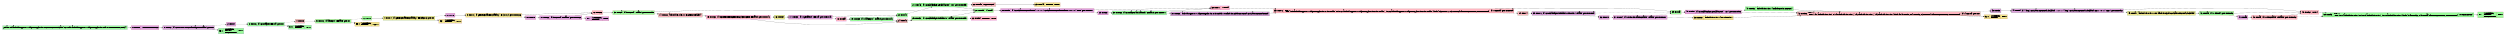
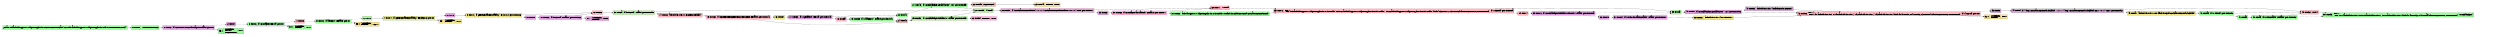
node "41: 0x0092": fillcolor palegreen -> plum
node "30: 0x0066": fillcolor palegreen -> lightpink
node "31: 0x0068": fillcolor plum -> palegreen
node "50: 0x00b3": text "r0.requestFocus()" -> "r0.mChildHelper()"
node "51: ?": removed
node "47: 0x00ab": fillcolor plum -> palegreen
node "48: 0x00af": fillcolor lightpink -> palegreen
node "0: 0x0000": fillcolor plum -> palegreen
